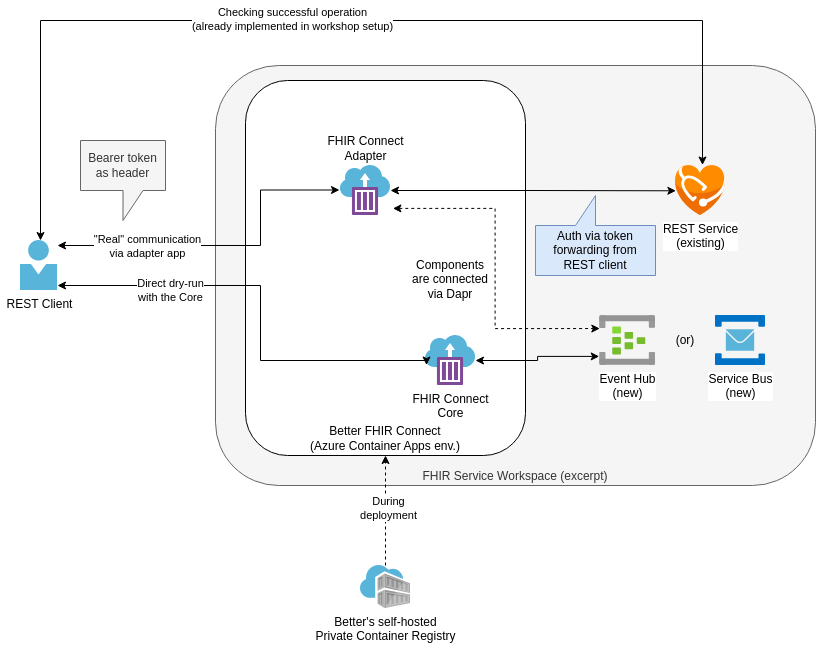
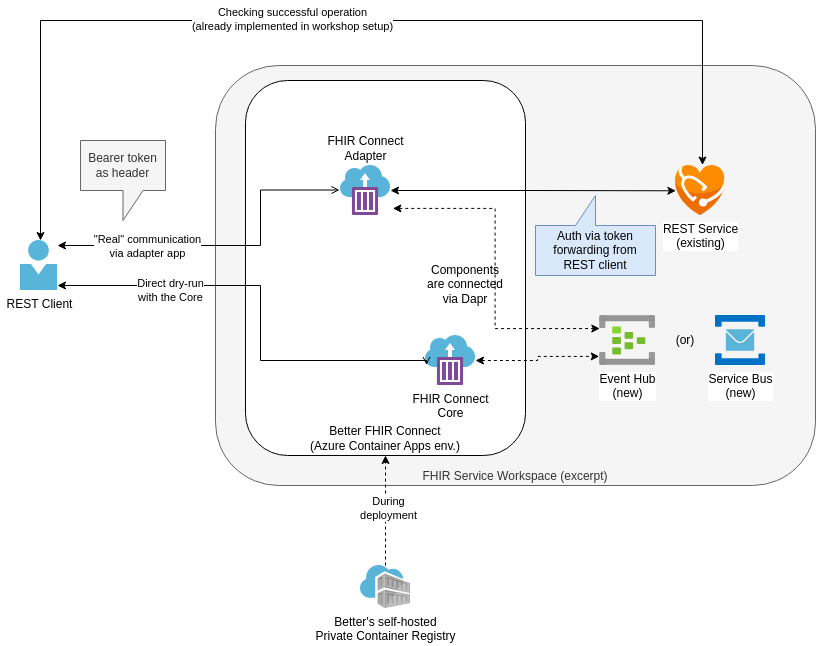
edge "FHIR Connect Adapter" -- "REST Client": arrowhead classic -> open
node "Components are connected via Dapr": moved (451, 280) -> (466, 285)
edge "Event Hub (new)" -- "FHIR Connect Core": style solid -> dashed
edge "REST Client" -- "FHIR Connect Core": arrowhead classic -> open
